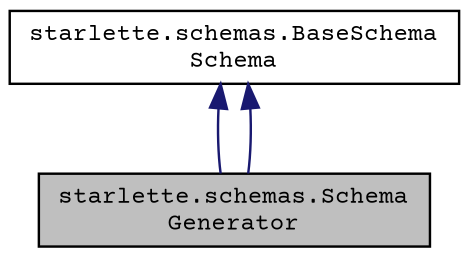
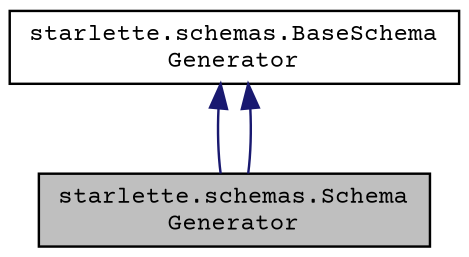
node "starlette.schemas.BaseSchema Schema": label "starlette.schemas.BaseSchema Schema" -> "starlette.schemas.BaseSchema Generator"
